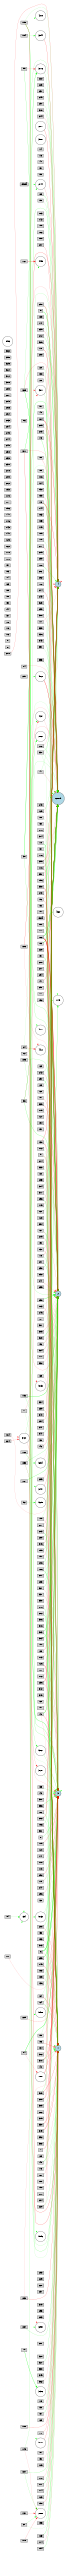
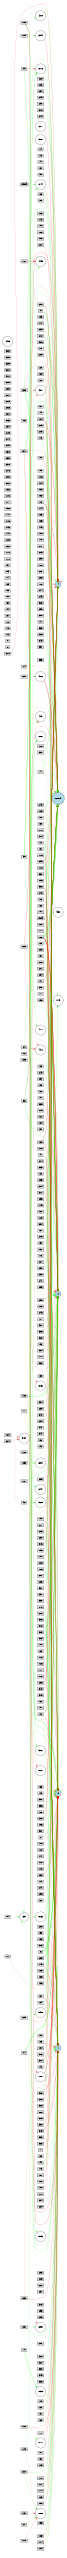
edge "3581" -> "4": color green -> red
